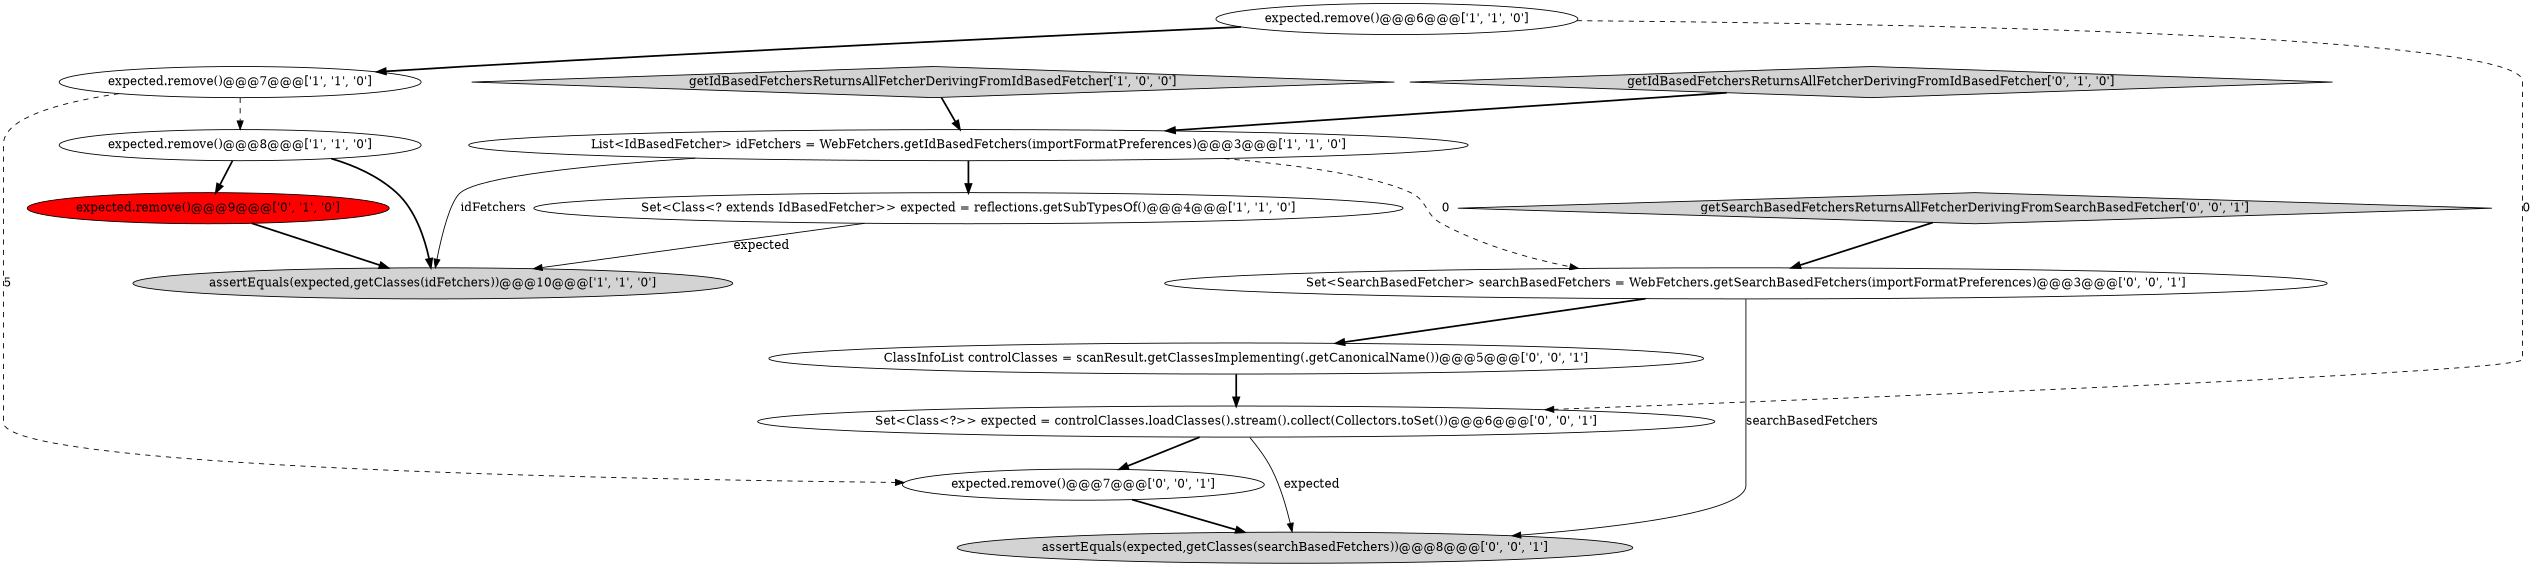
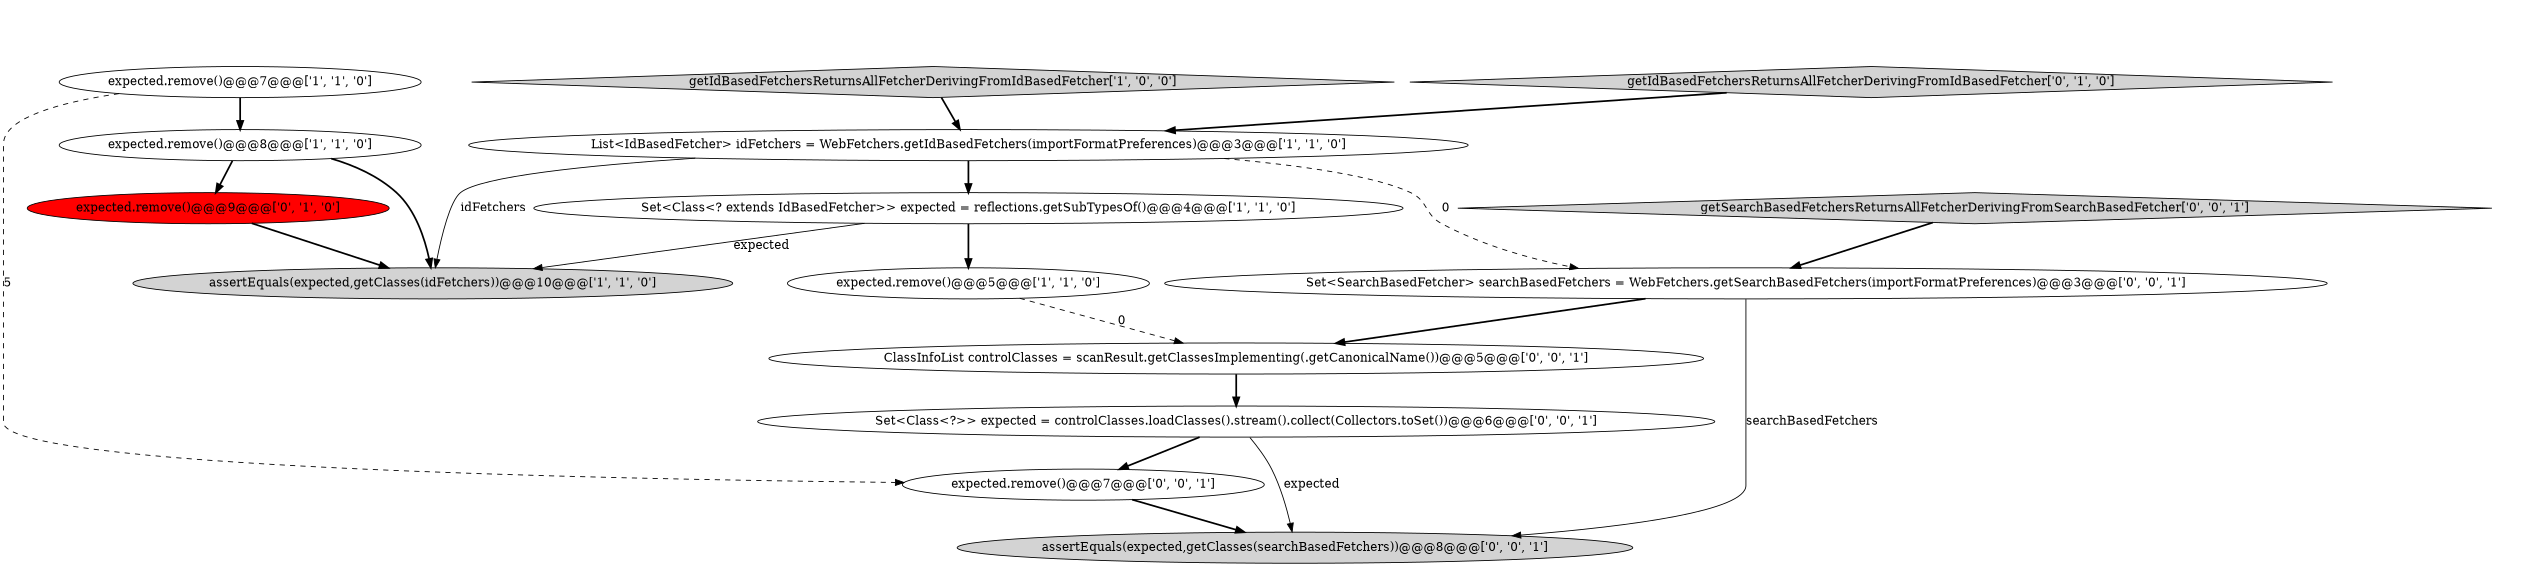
node "expected.remove()@@@6@@@['1', '1', '0']": removed
edge "expected.remove()@@@7@@@['1', '1', '0']" -> "expected.remove()@@@8@@@['1', '1', '0']": style dashed -> bold
node "expected.remove()@@@5@@@['1', '1', '0']": added
